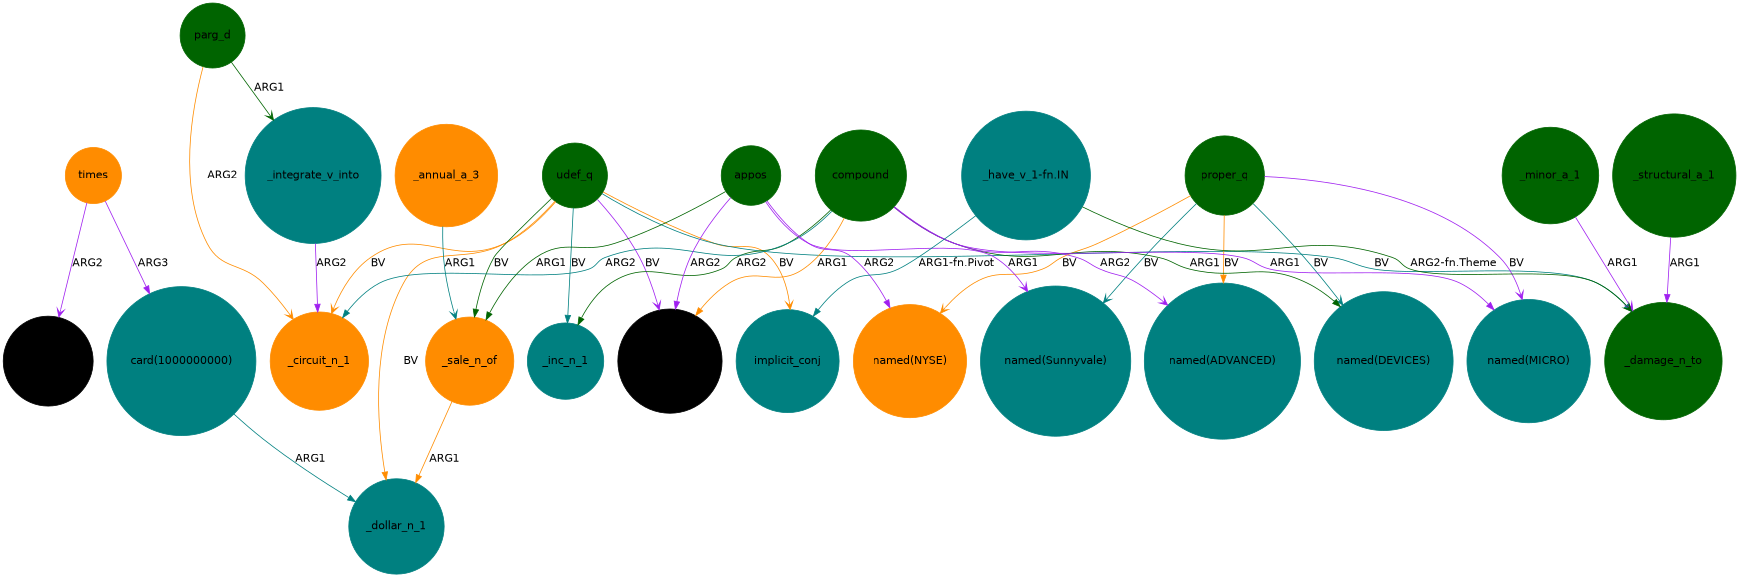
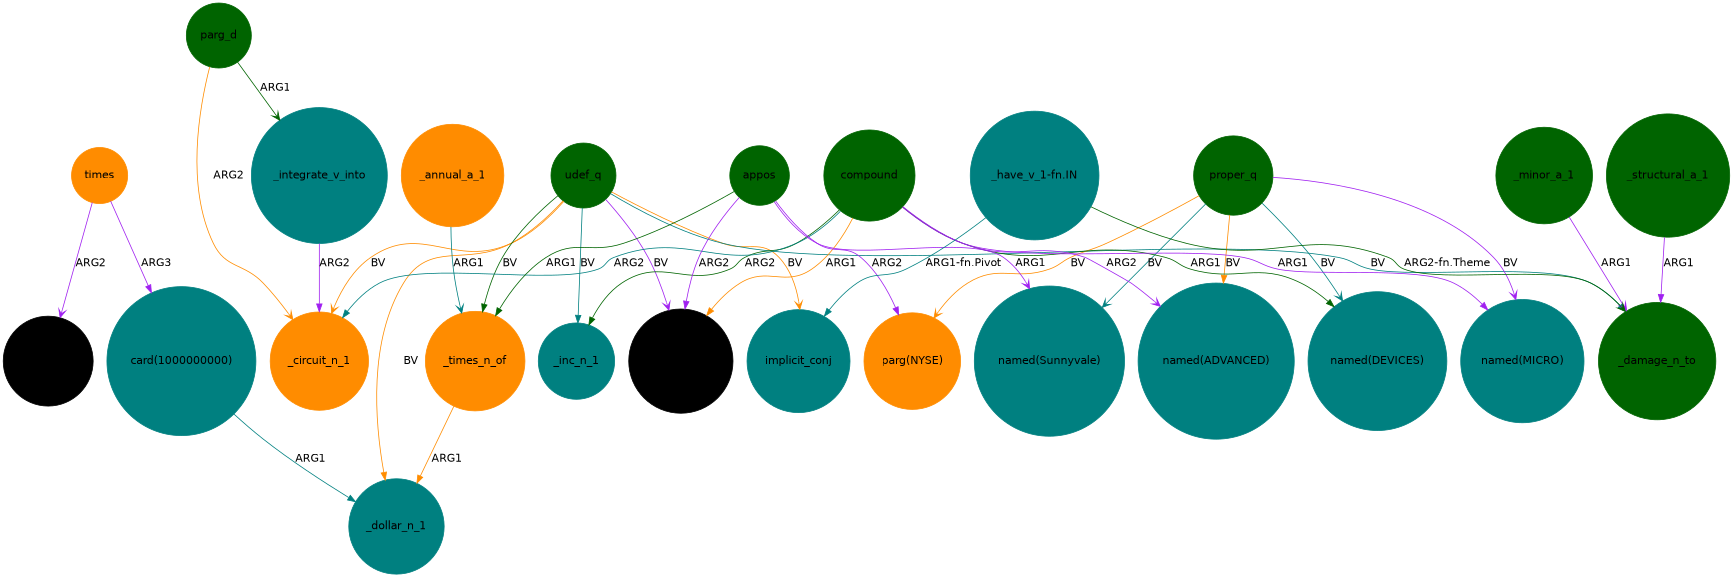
node "_annual_a_3": label "_annual_a_3" -> "_annual_a_1"
node "_sale_n_of": label "_sale_n_of" -> "_times_n_of"
node "named(NYSE)": label "named(NYSE)" -> "parg(NYSE)"
